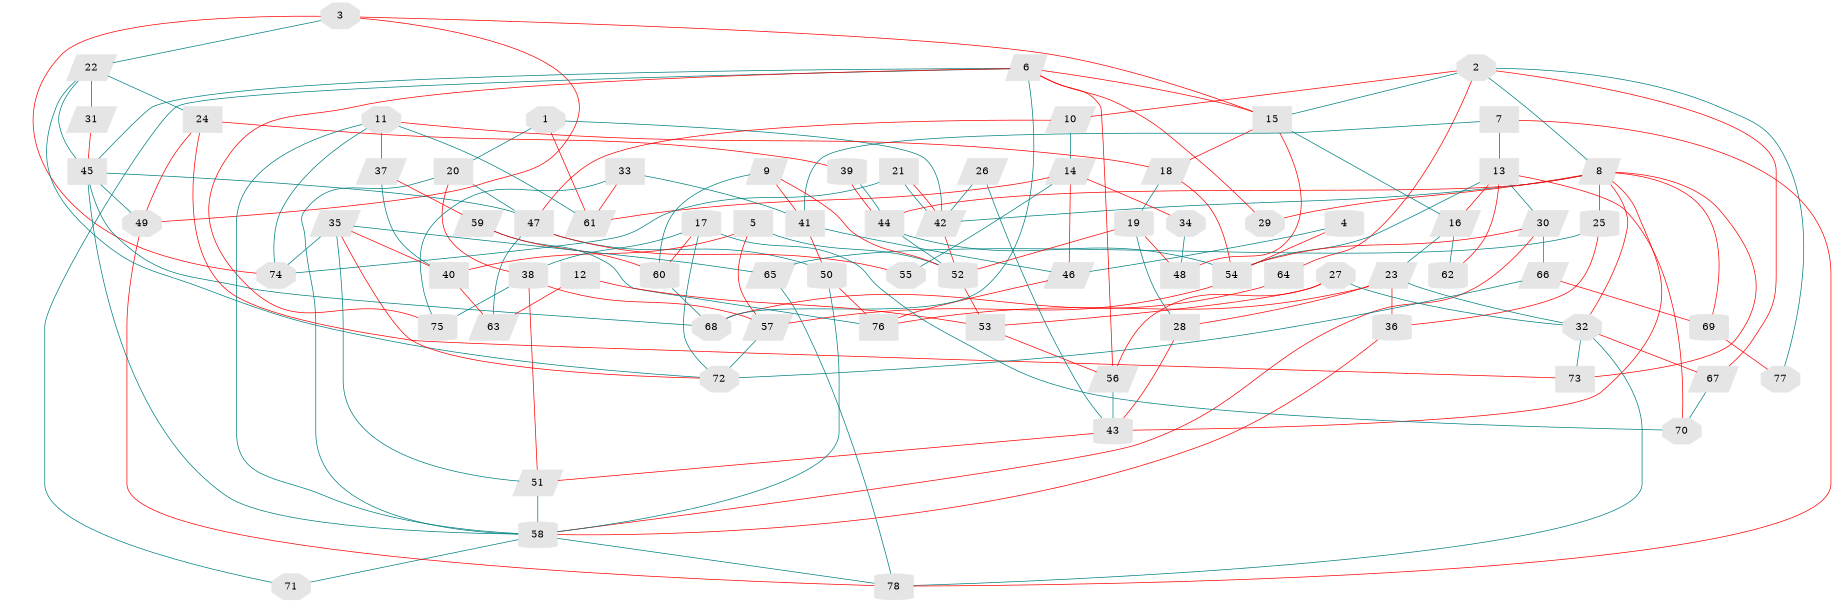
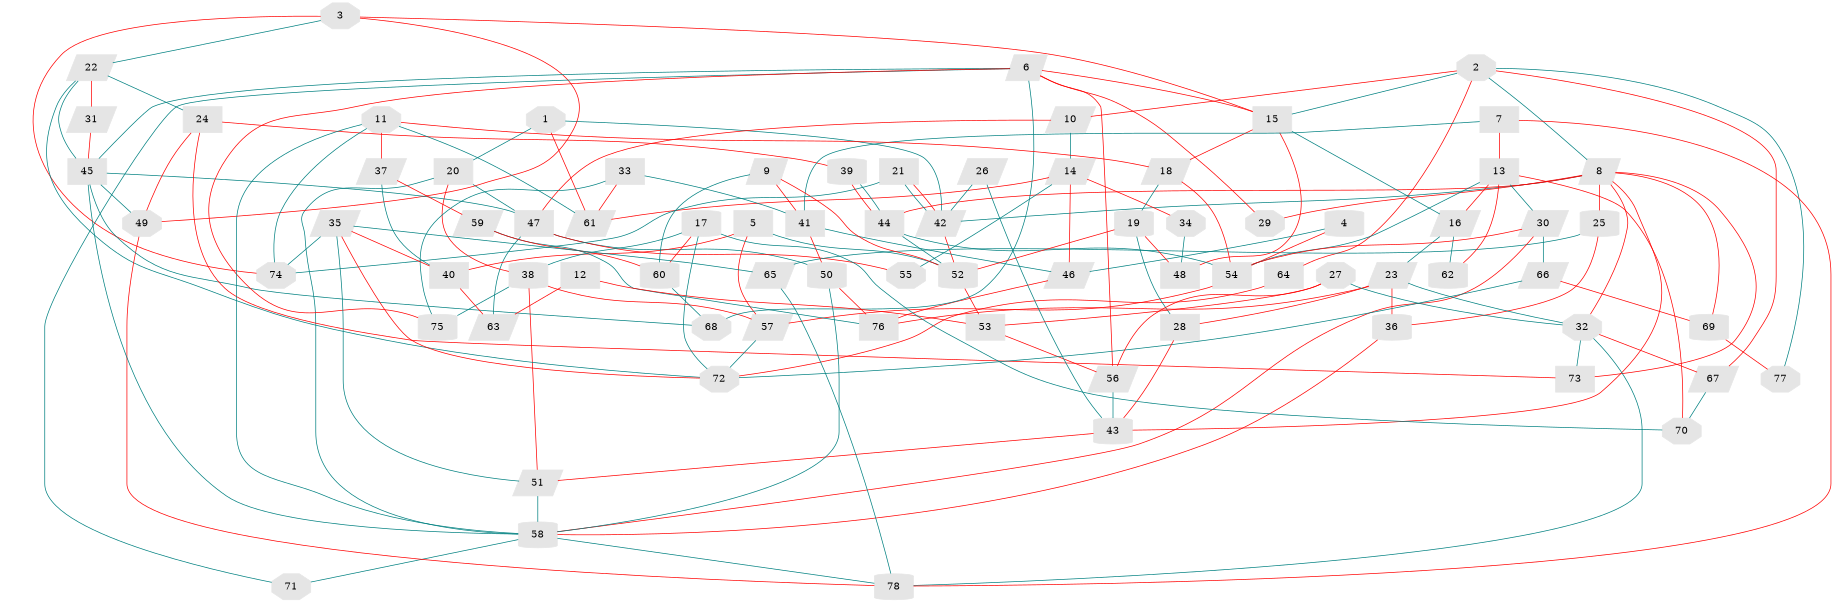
edge "64" -- "68": now "64" -- "72"
